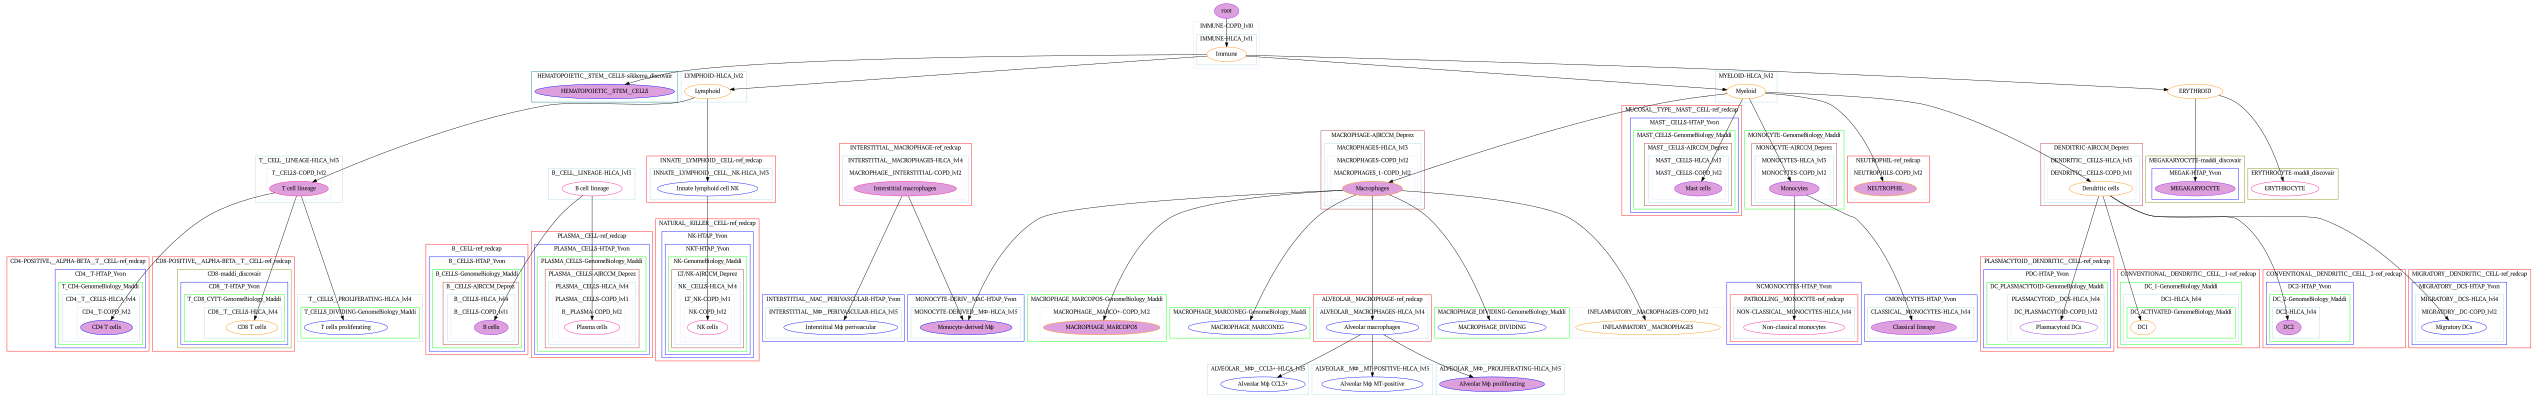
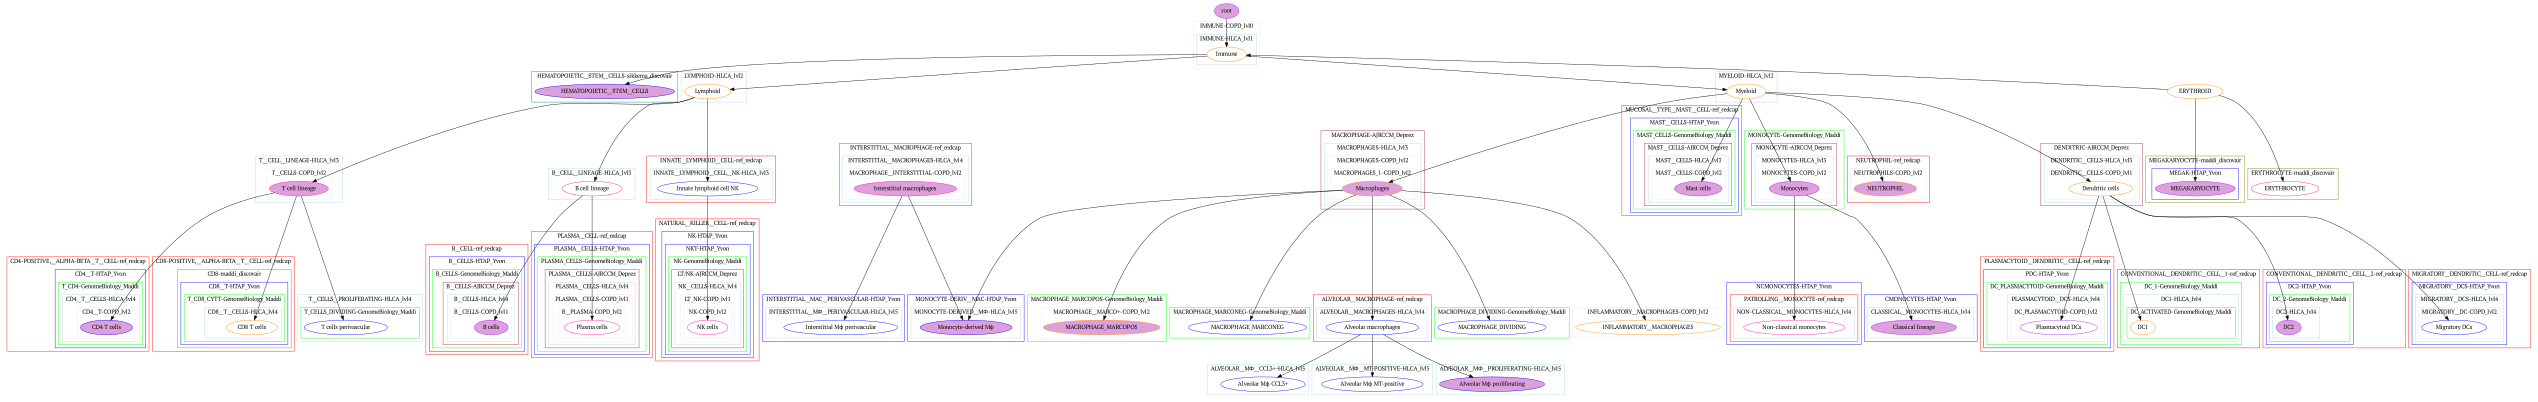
edge "Immune" -> "ERYTHROID": reversed
edge "Lymphoid" -> "B cell lineage": added
node "T cells proliferating": label "T cells proliferating" -> "T cells perivascular"
